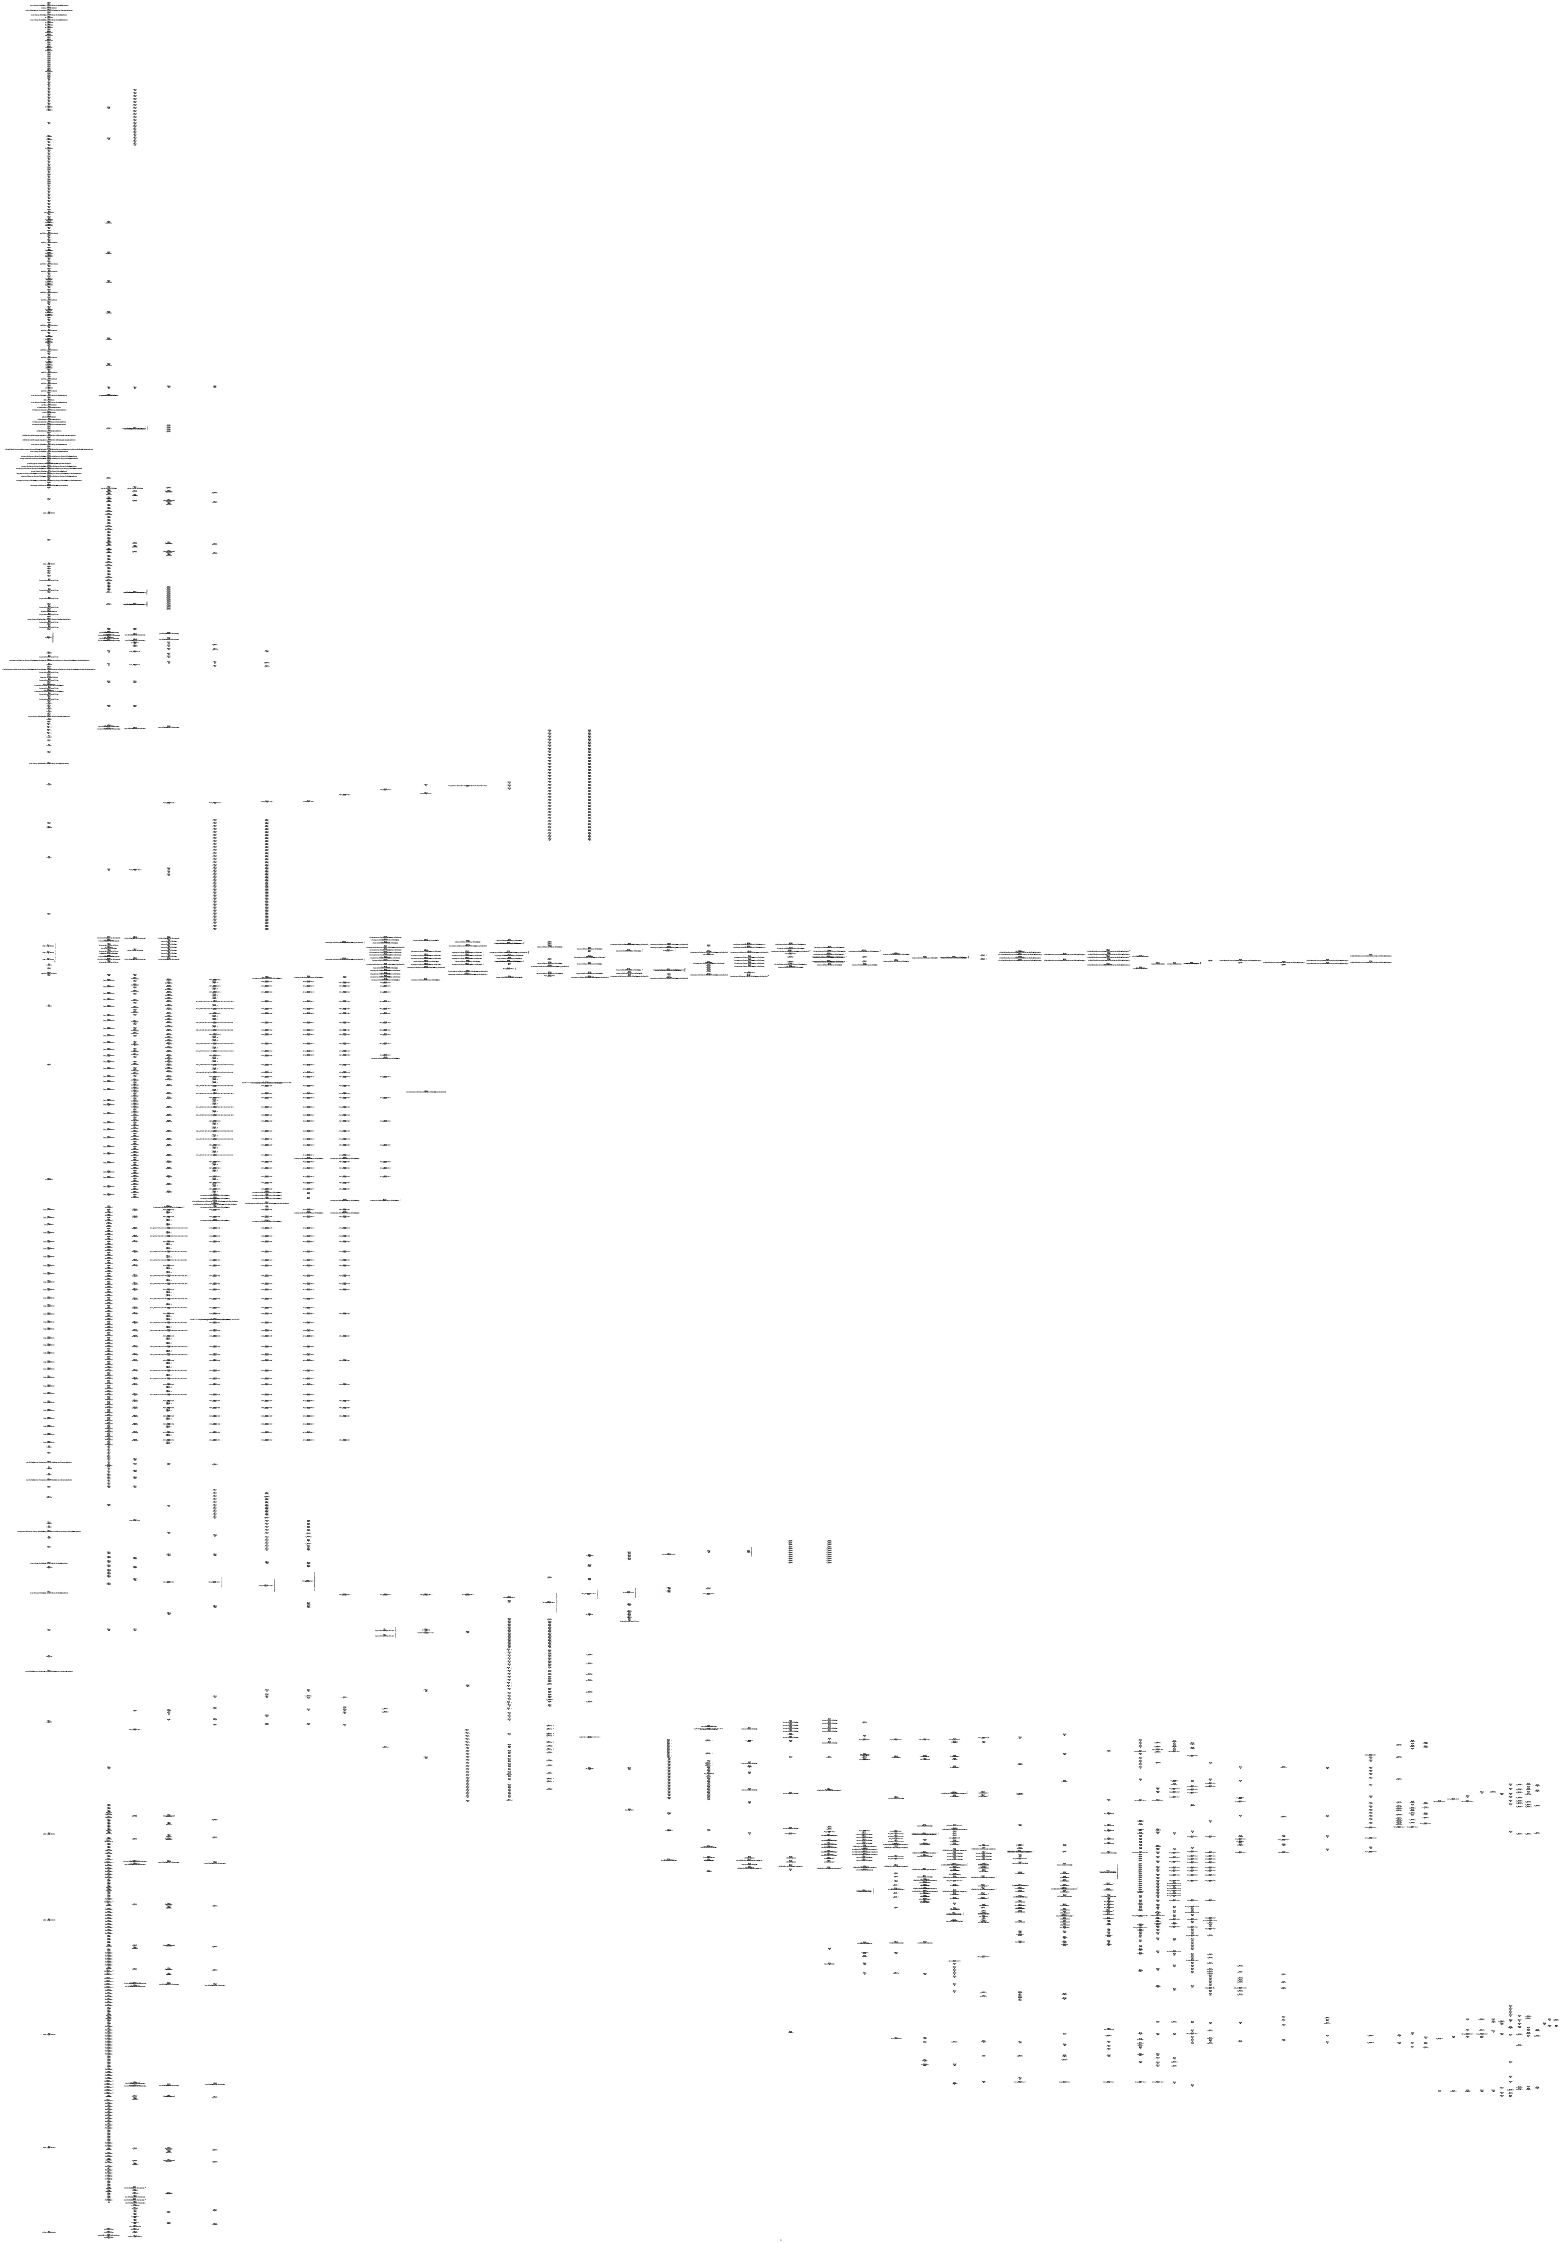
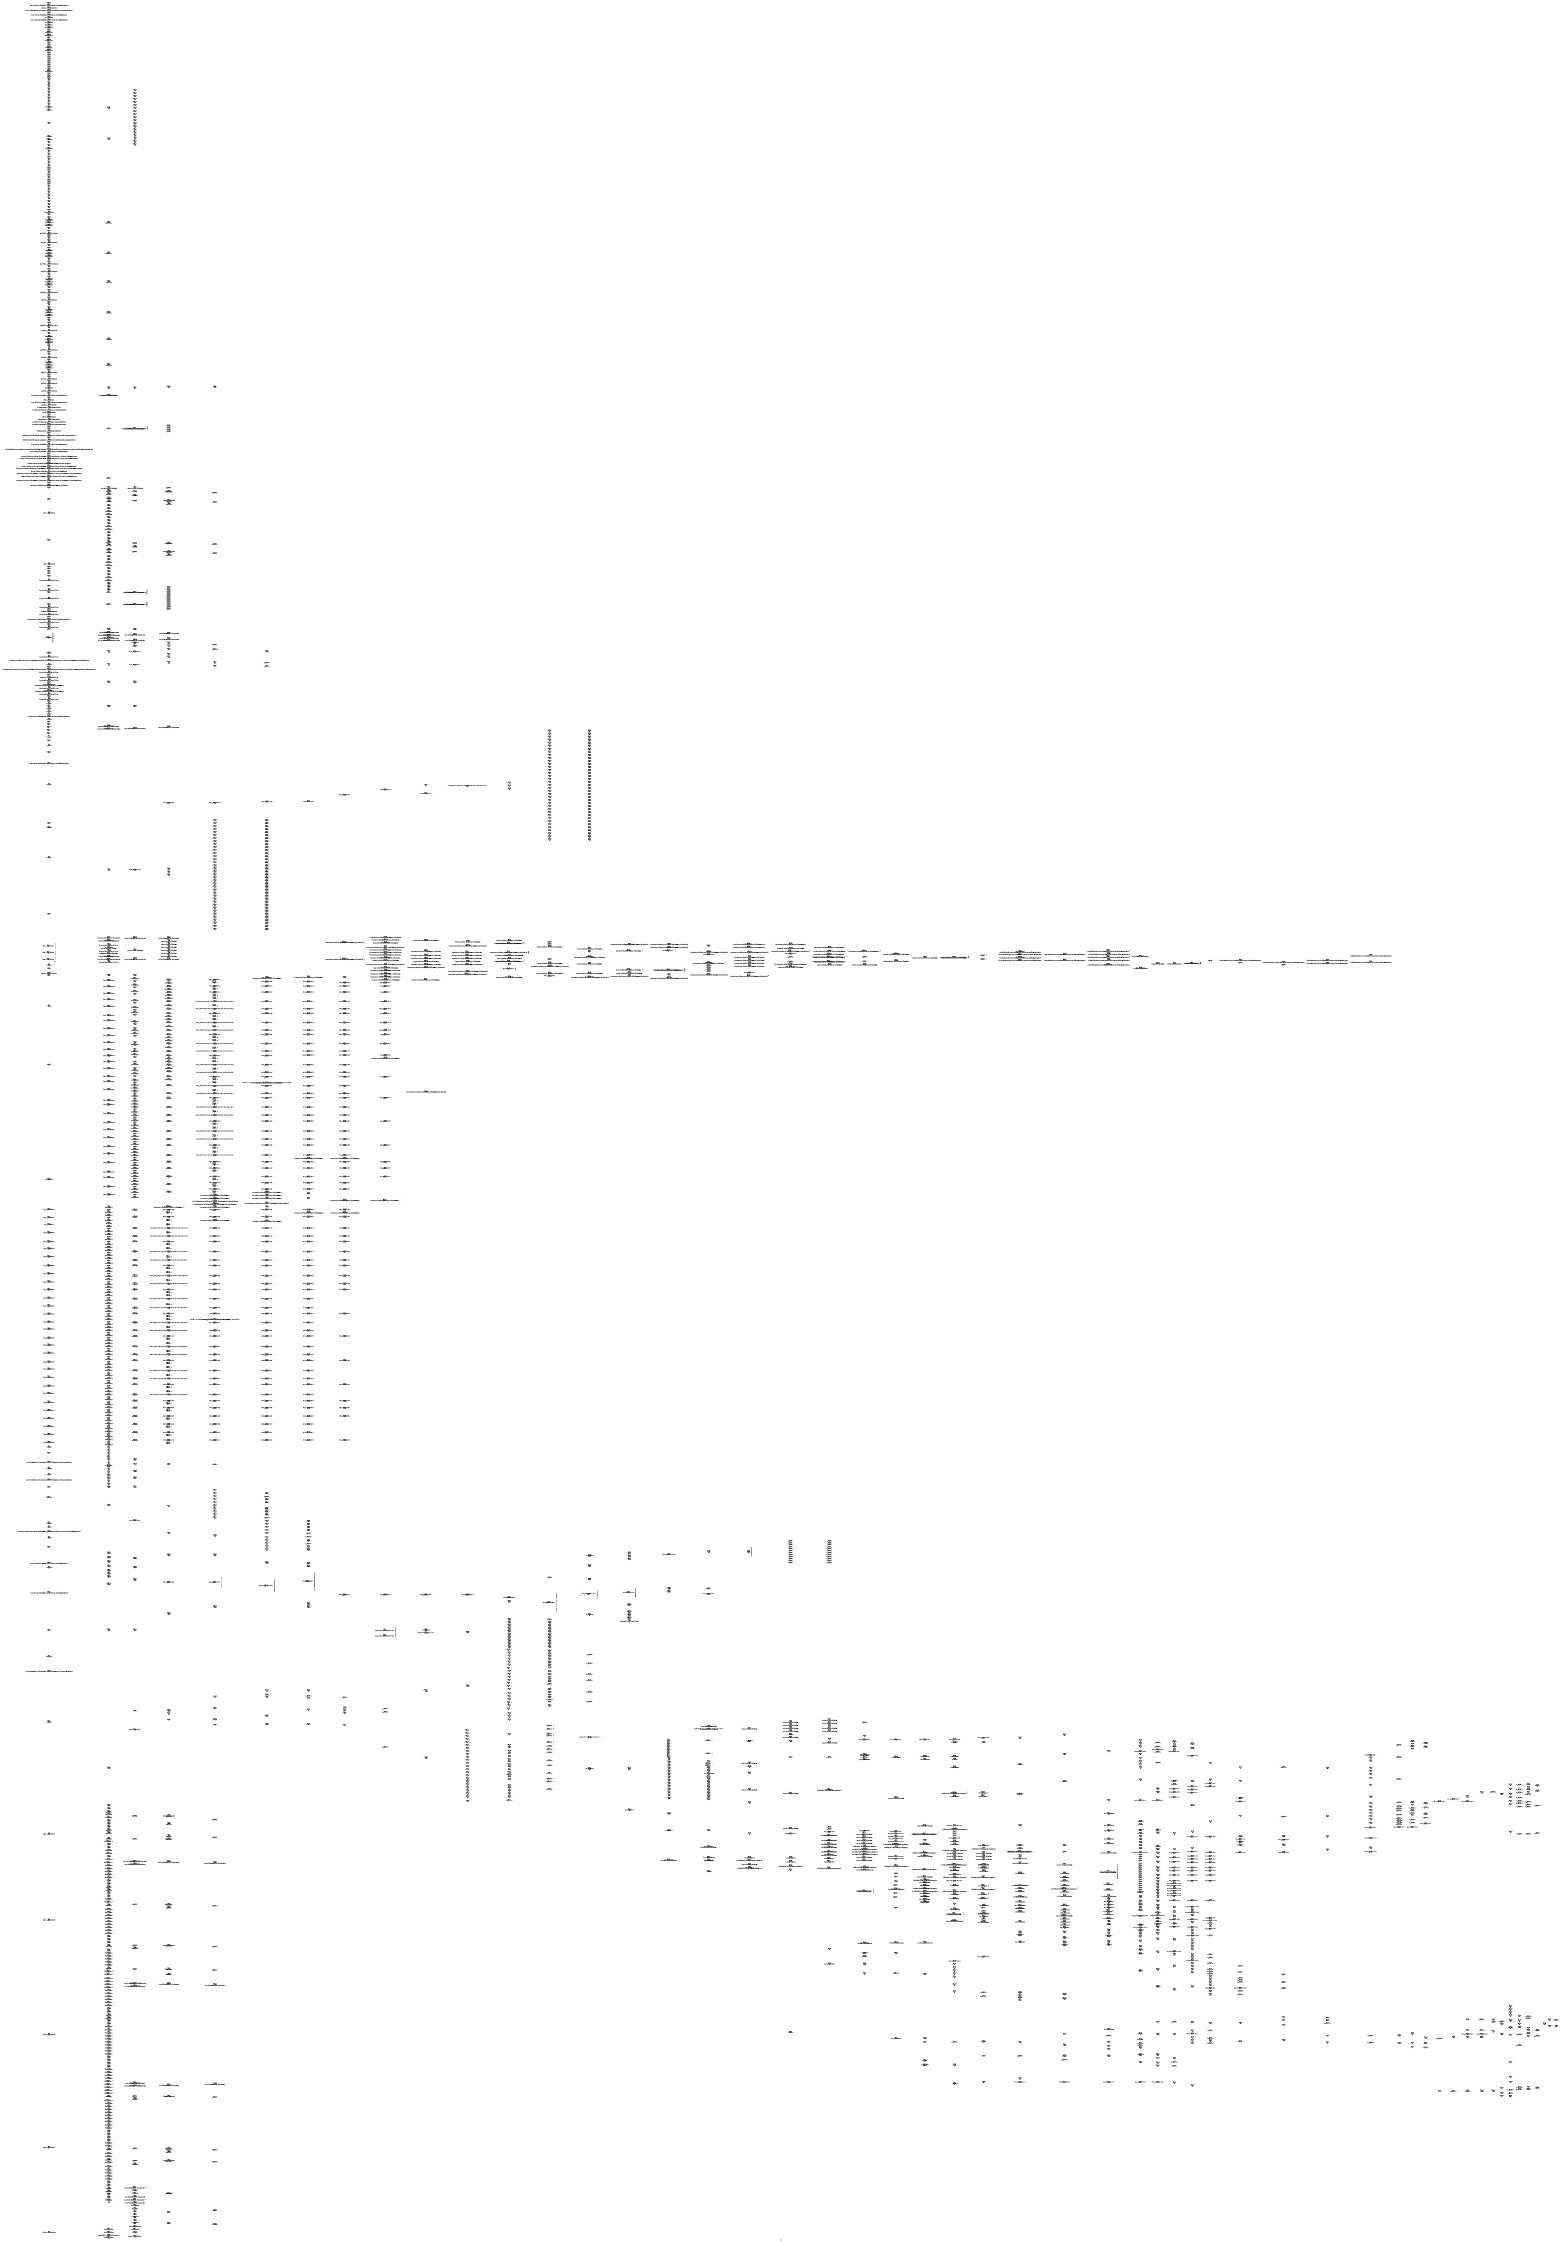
node "NodeID: 481": removed
